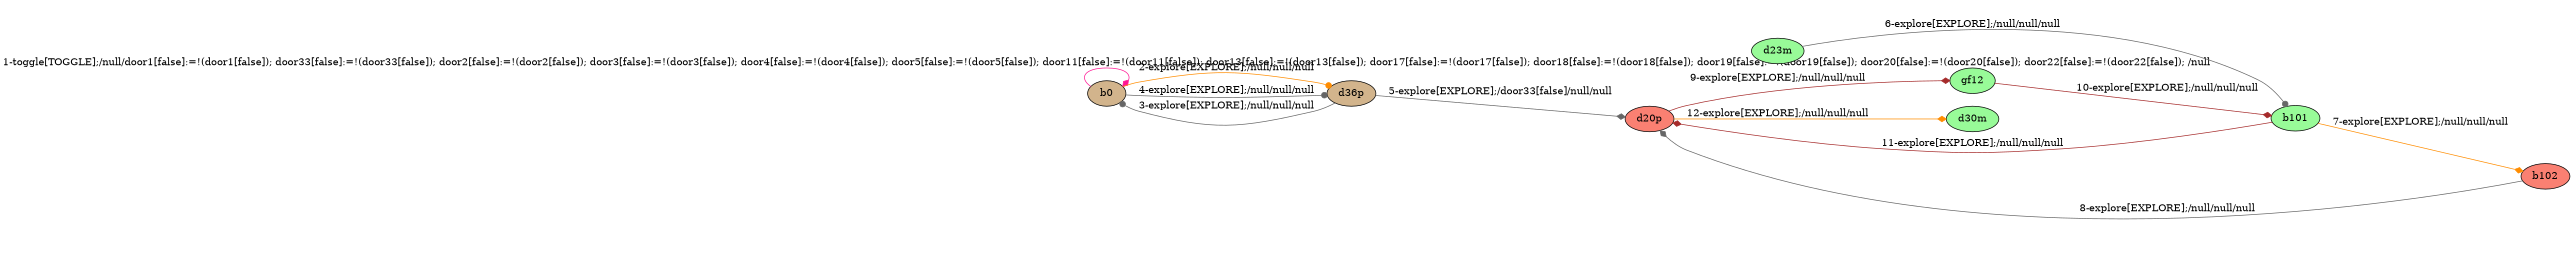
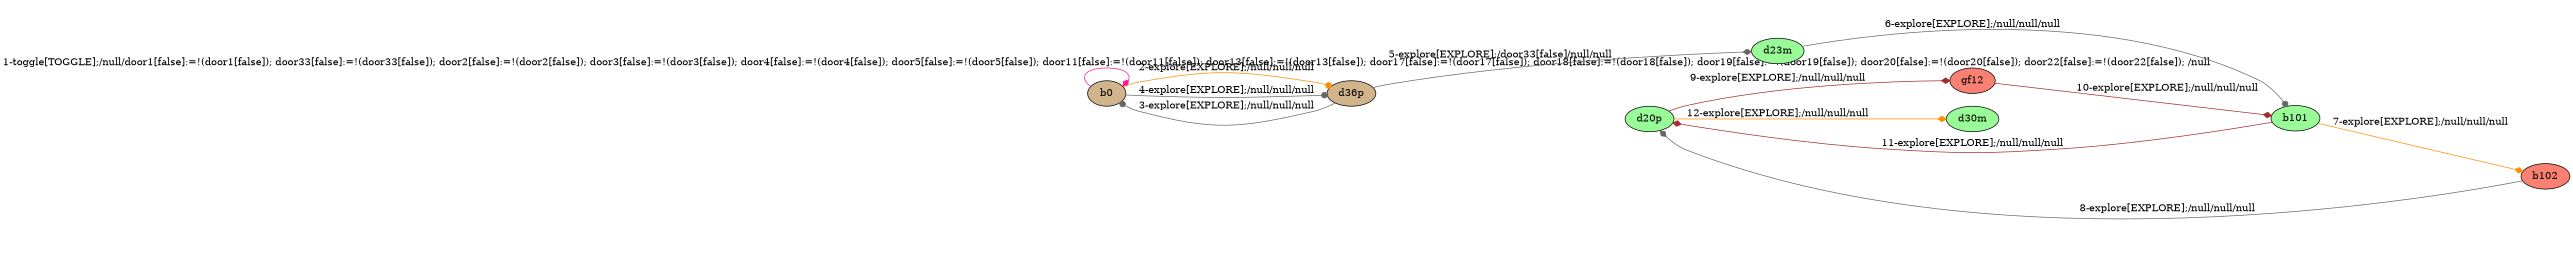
node "gf12": fillcolor palegreen -> salmon
edge "d36p" -> "d20p": now "d36p" -> "d23m"
node "d20p": fillcolor salmon -> palegreen
